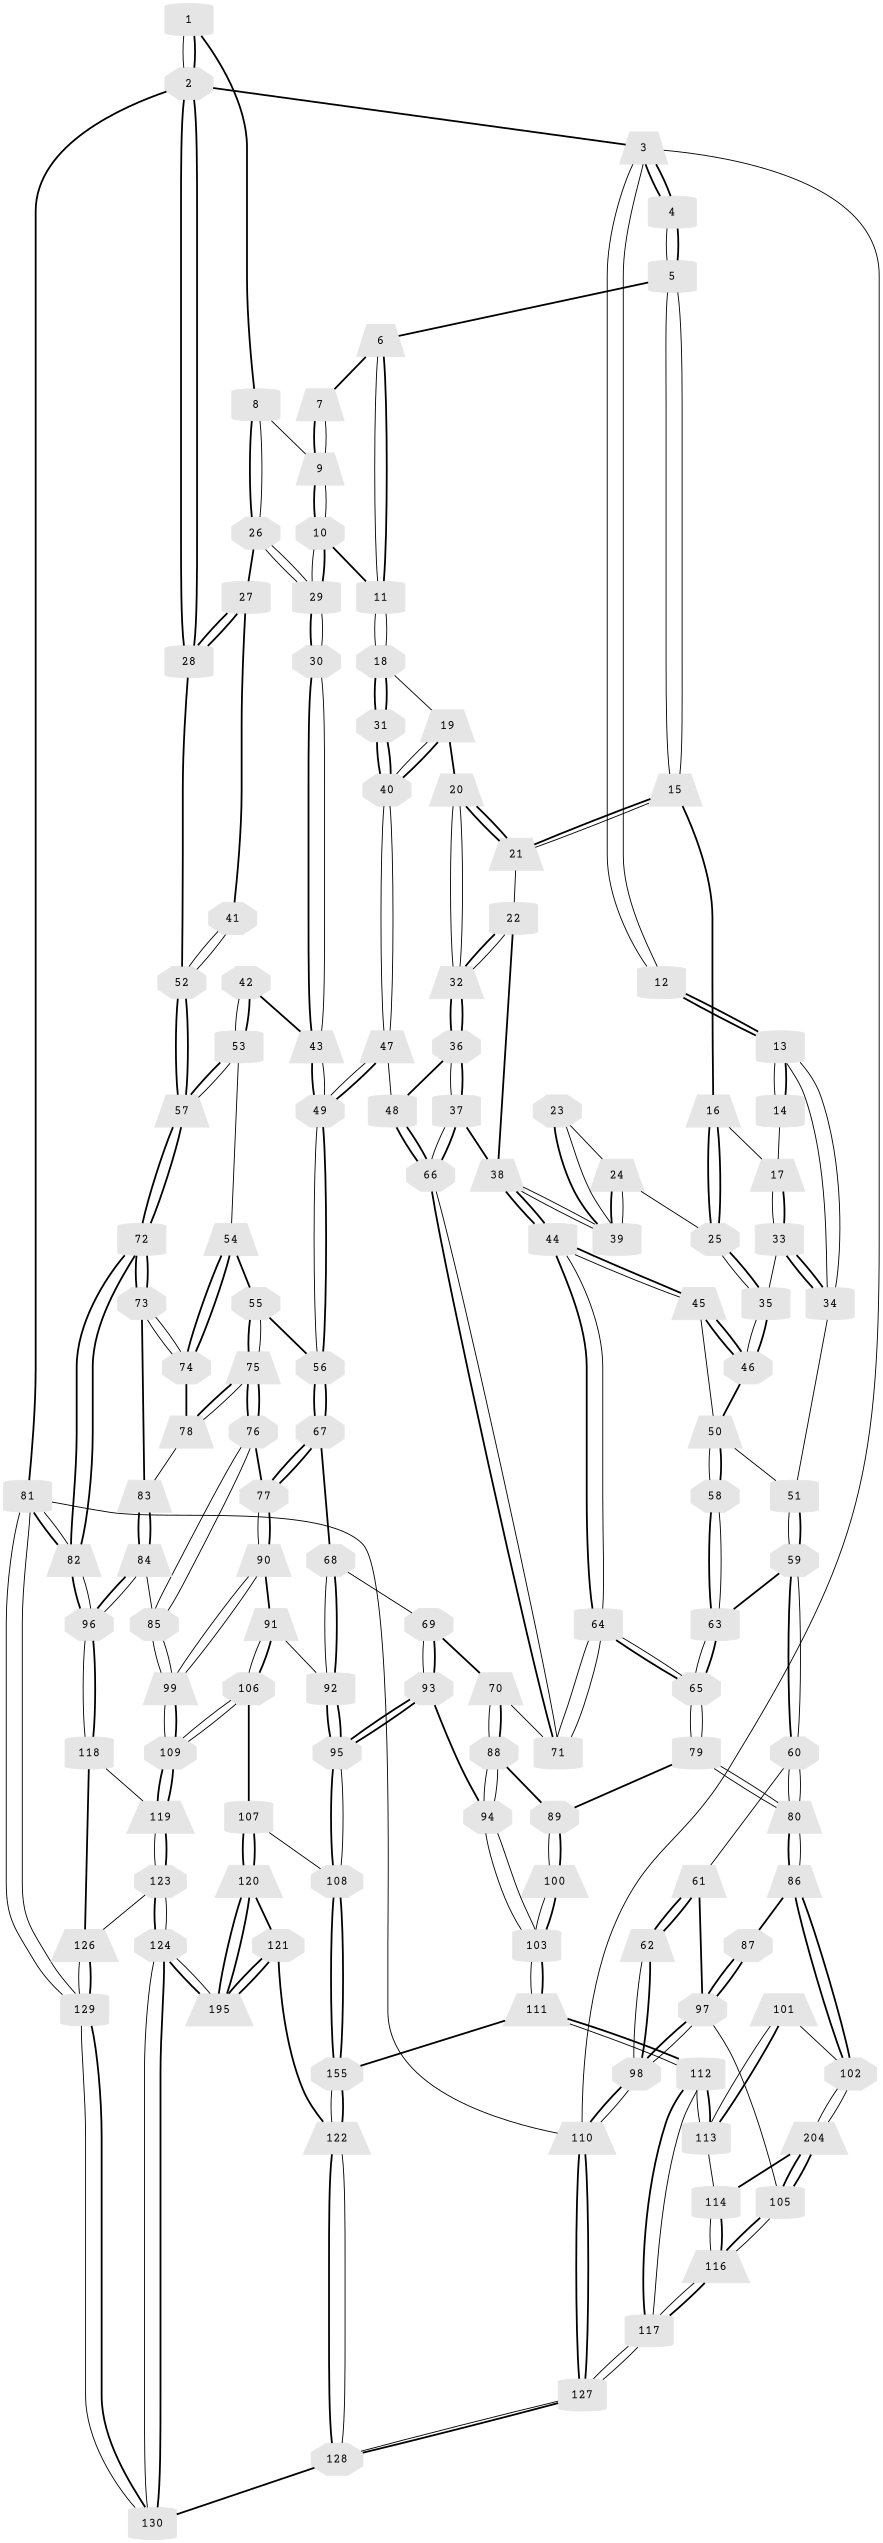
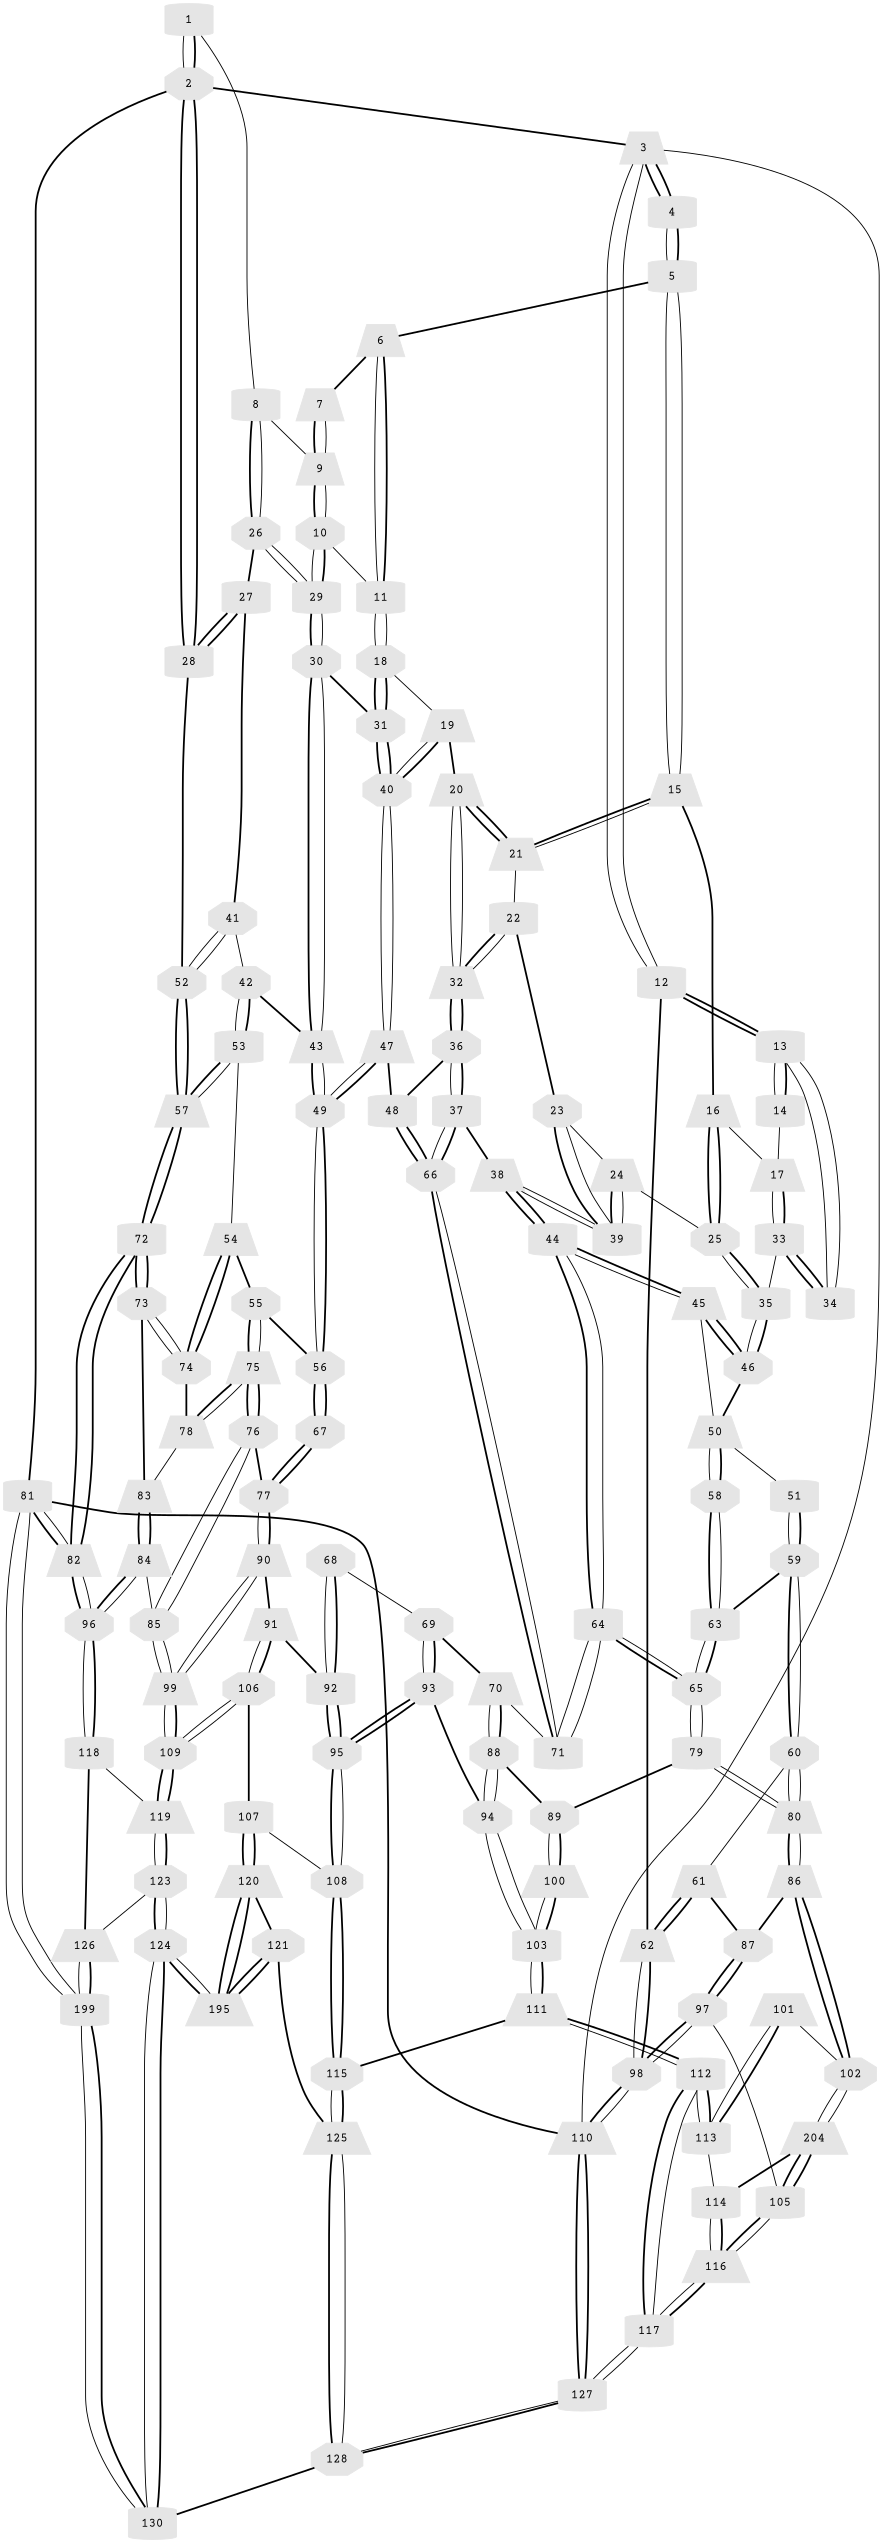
edge "1" -- "8": style bold -> solid
edge "10" -- "11": style bold -> solid
edge "30" -- "31": added
edge "41" -- "42": added
edge "22" -- "38": now "22" -- "23"
edge "47" -- "48": style solid -> bold
edge "34" -- "51": removed
edge "12" -- "62": added
edge "67" -- "68": removed
edge "91" -- "92": style solid -> bold
edge "81" -- "110": style solid -> bold
edge "61" -- "97": now "61" -- "87"
node "129": label "129" -> "199"
node "155": label "155" -> "115"
node "122": label "122" -> "125"
